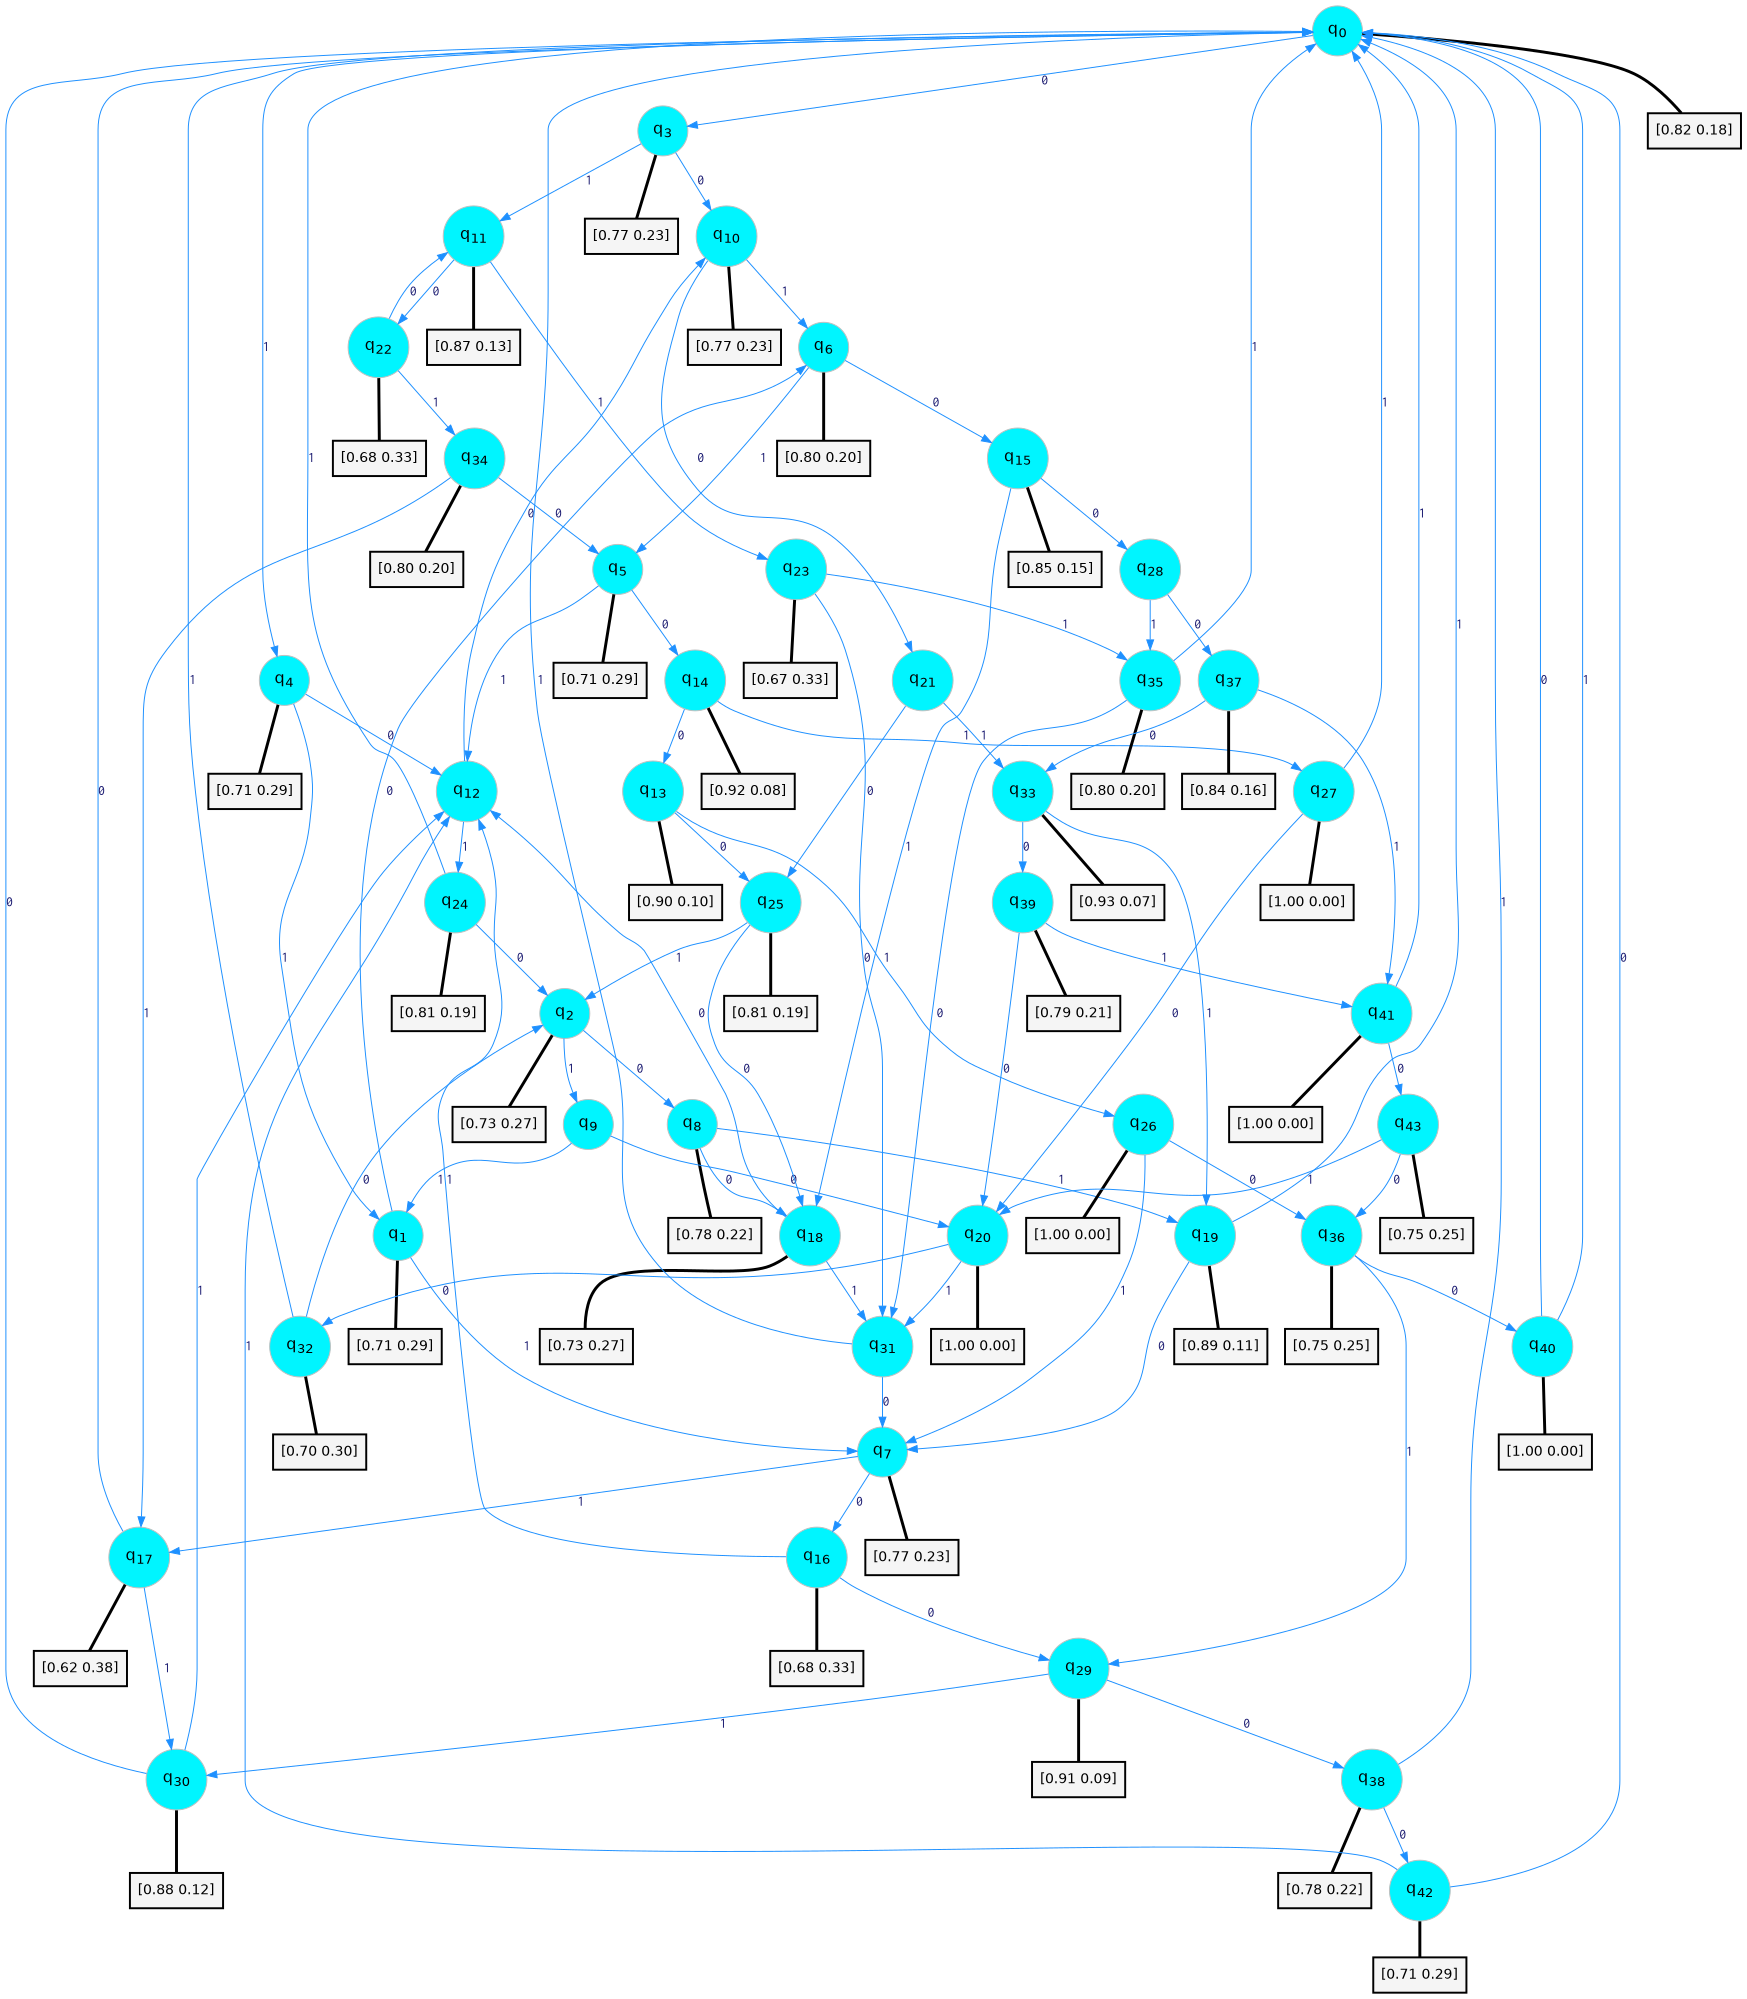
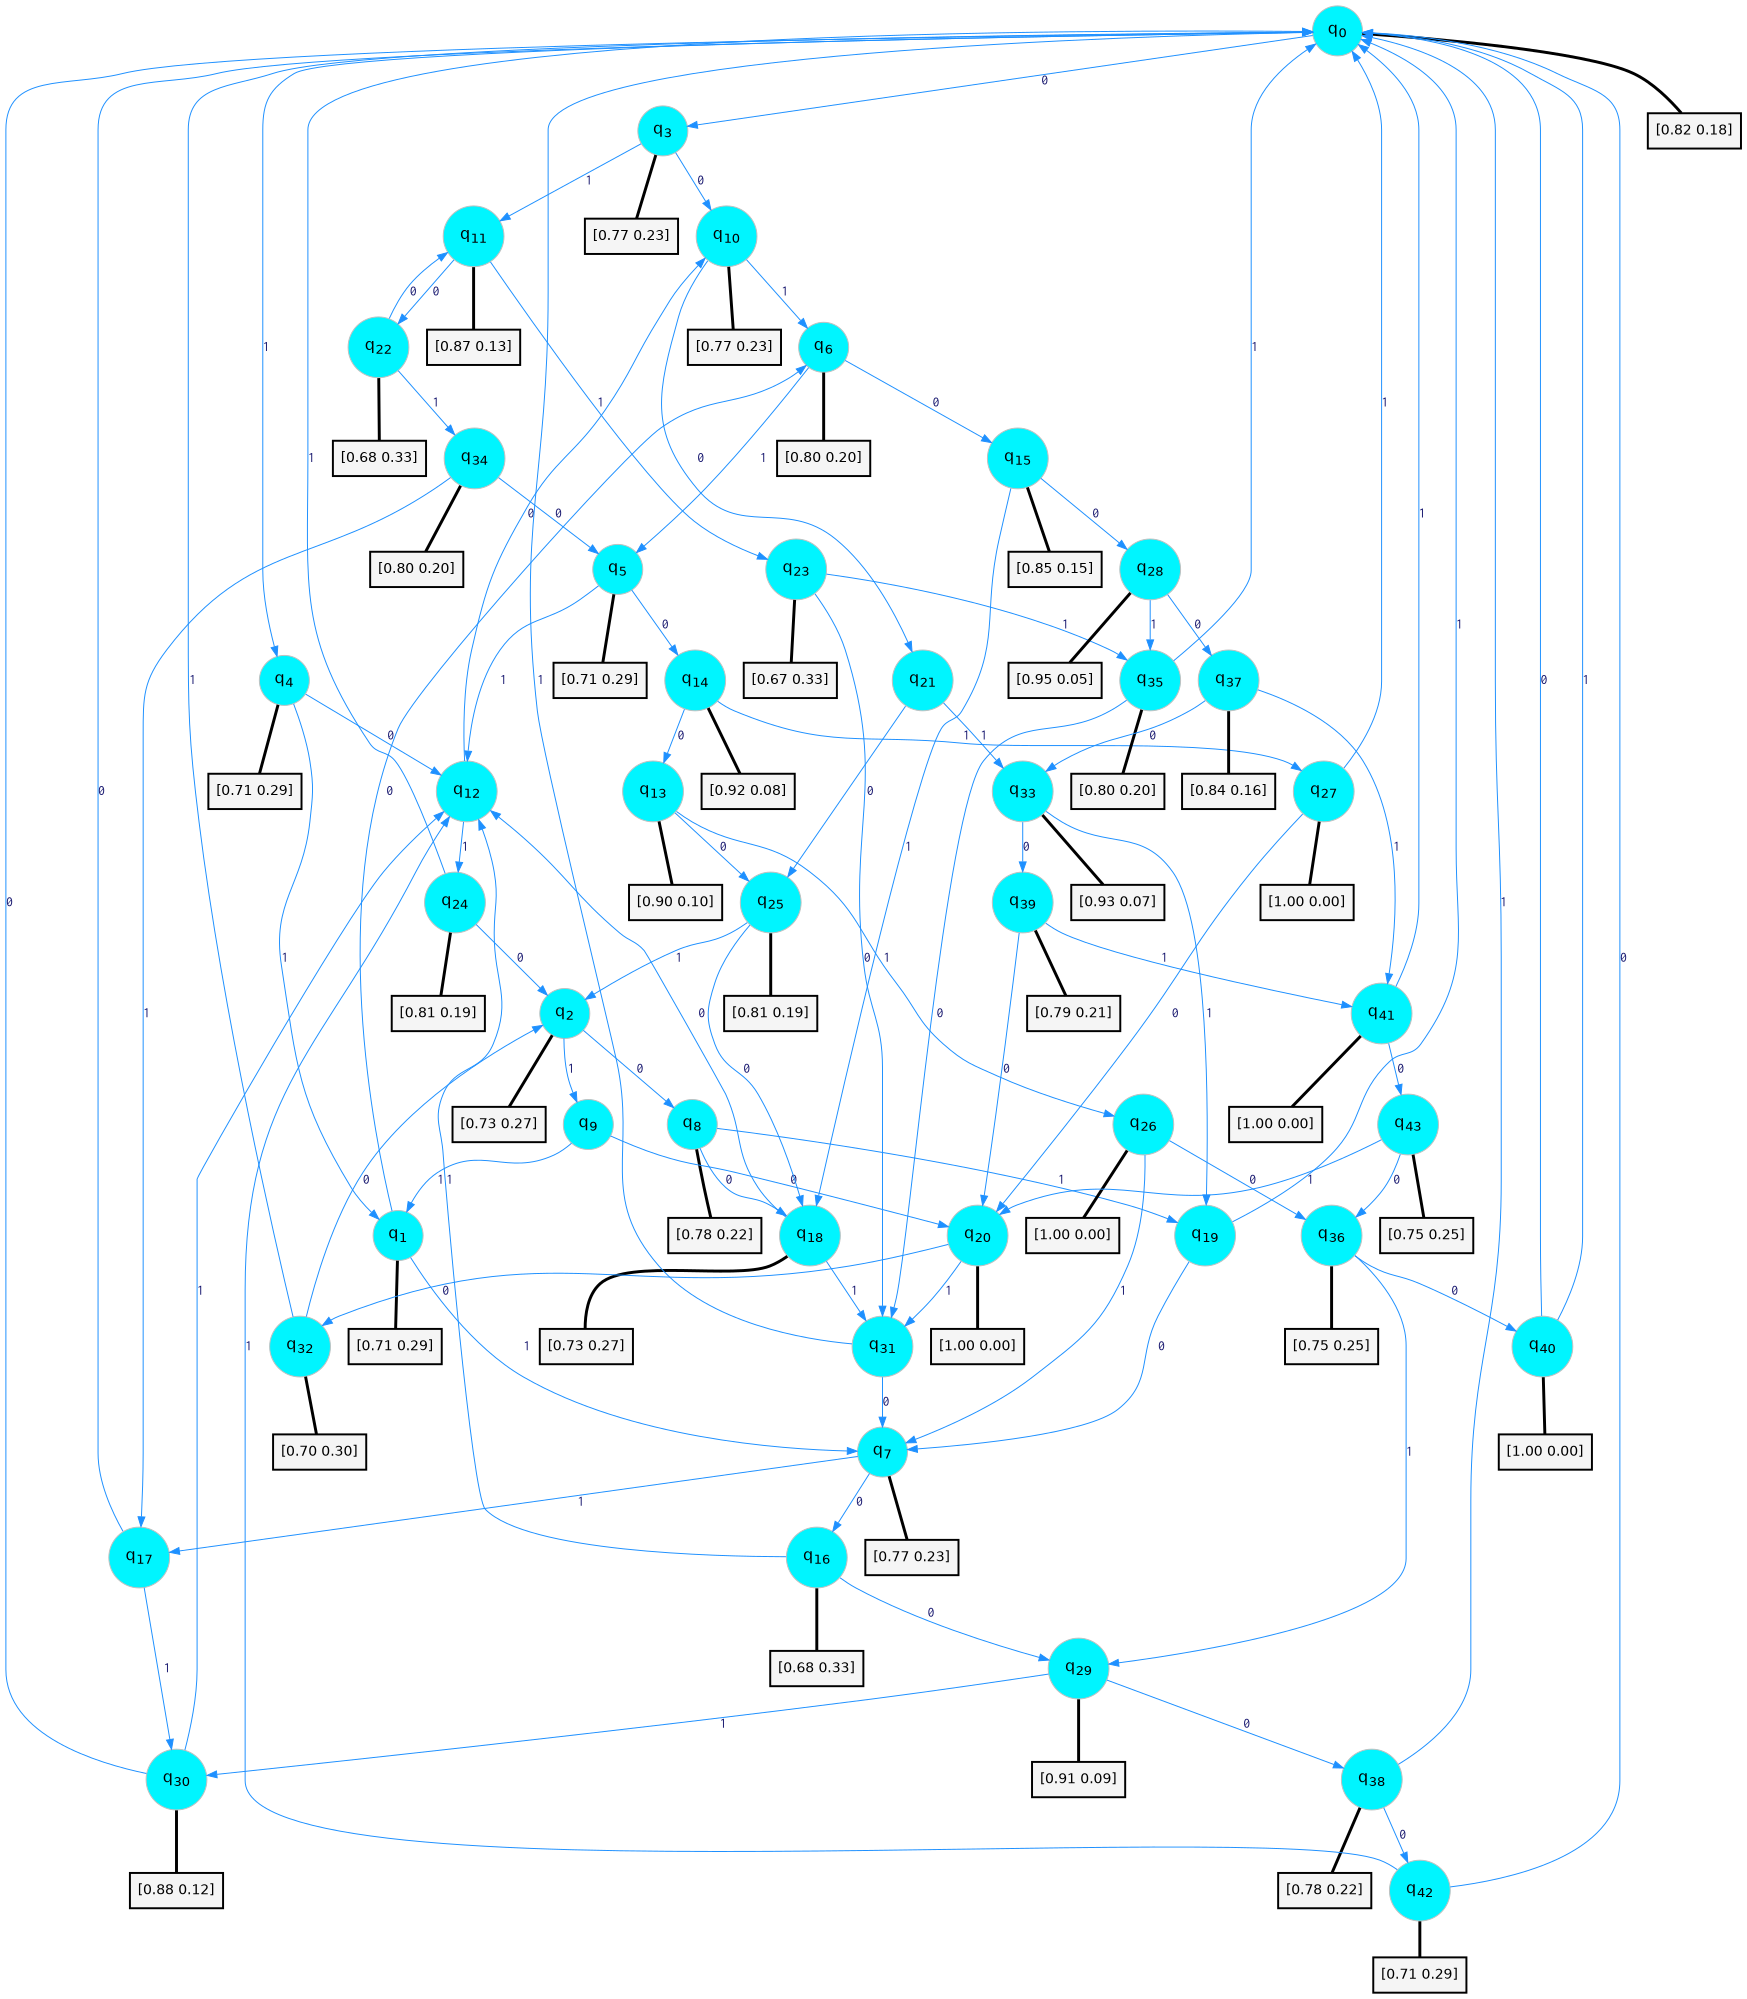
node "[0.95 0.05]": added
node "[0.89 0.11]": removed
node "[0.62 0.38]": removed
